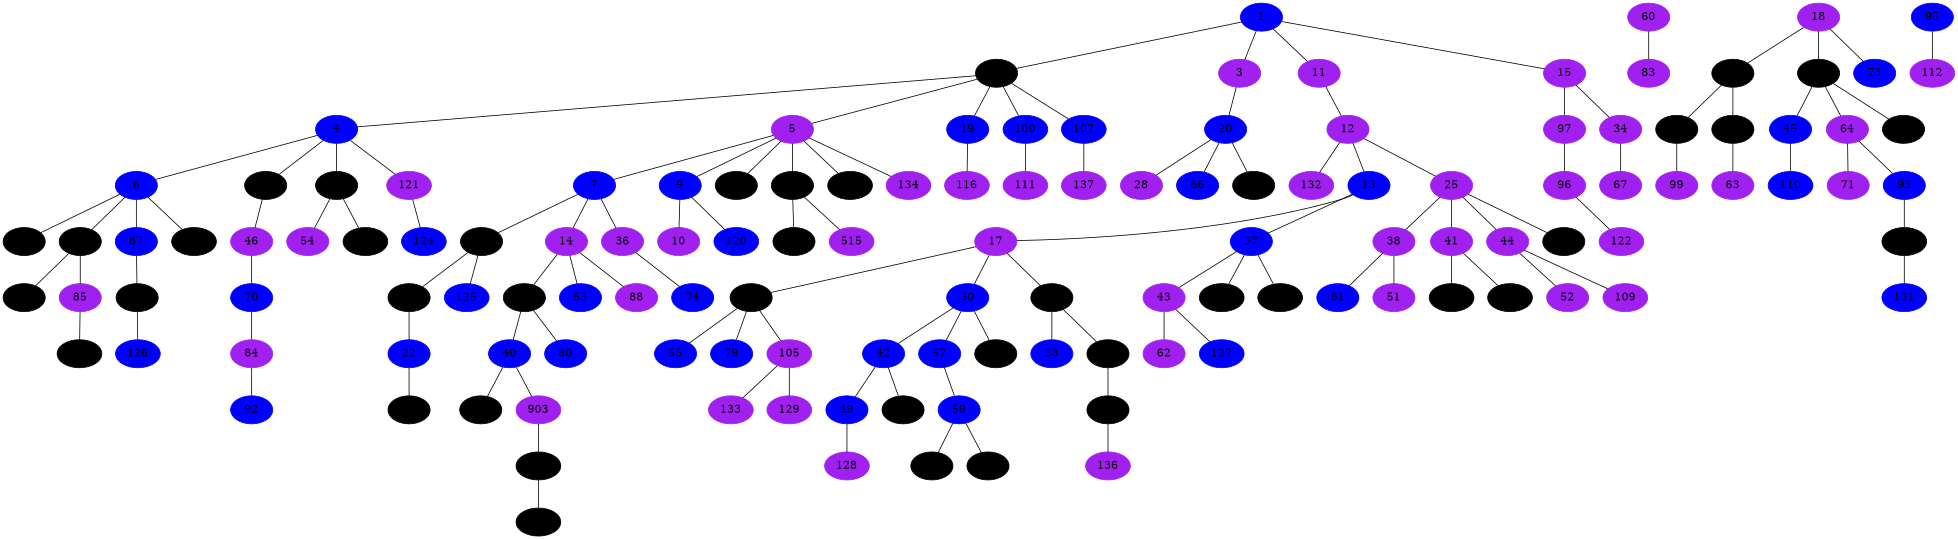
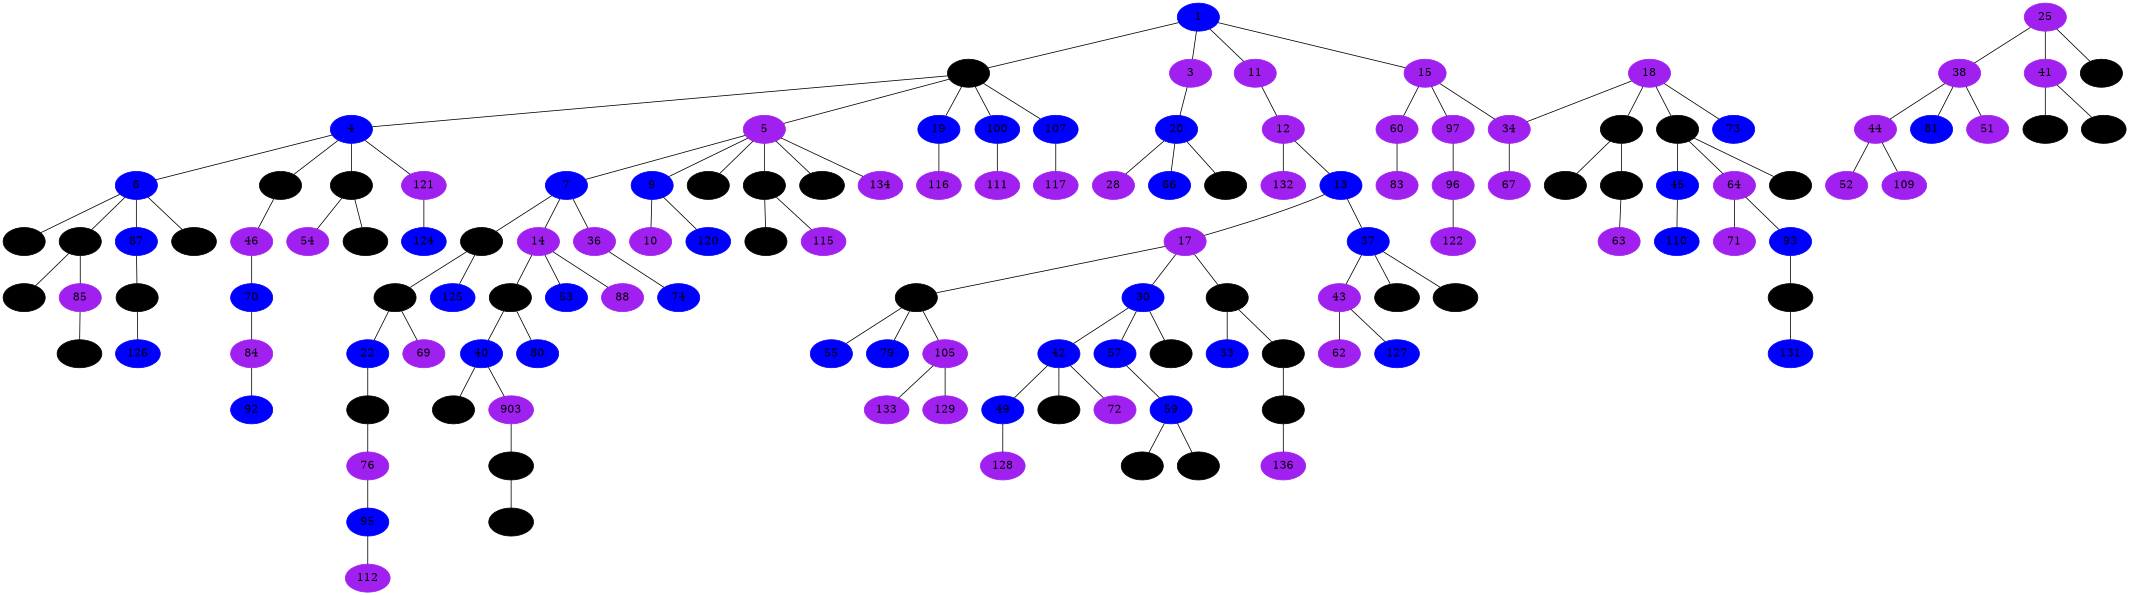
edge "15" -- "60": added
edge "18" -- "34": added
edge "12" -- "25": removed
node "137": label "137" -> "117"
node "99": removed
edge "25" -- "44": now "38" -- "44"
node "515": label "515" -> "115"
node "69": added
node "72": added
node "76": added
